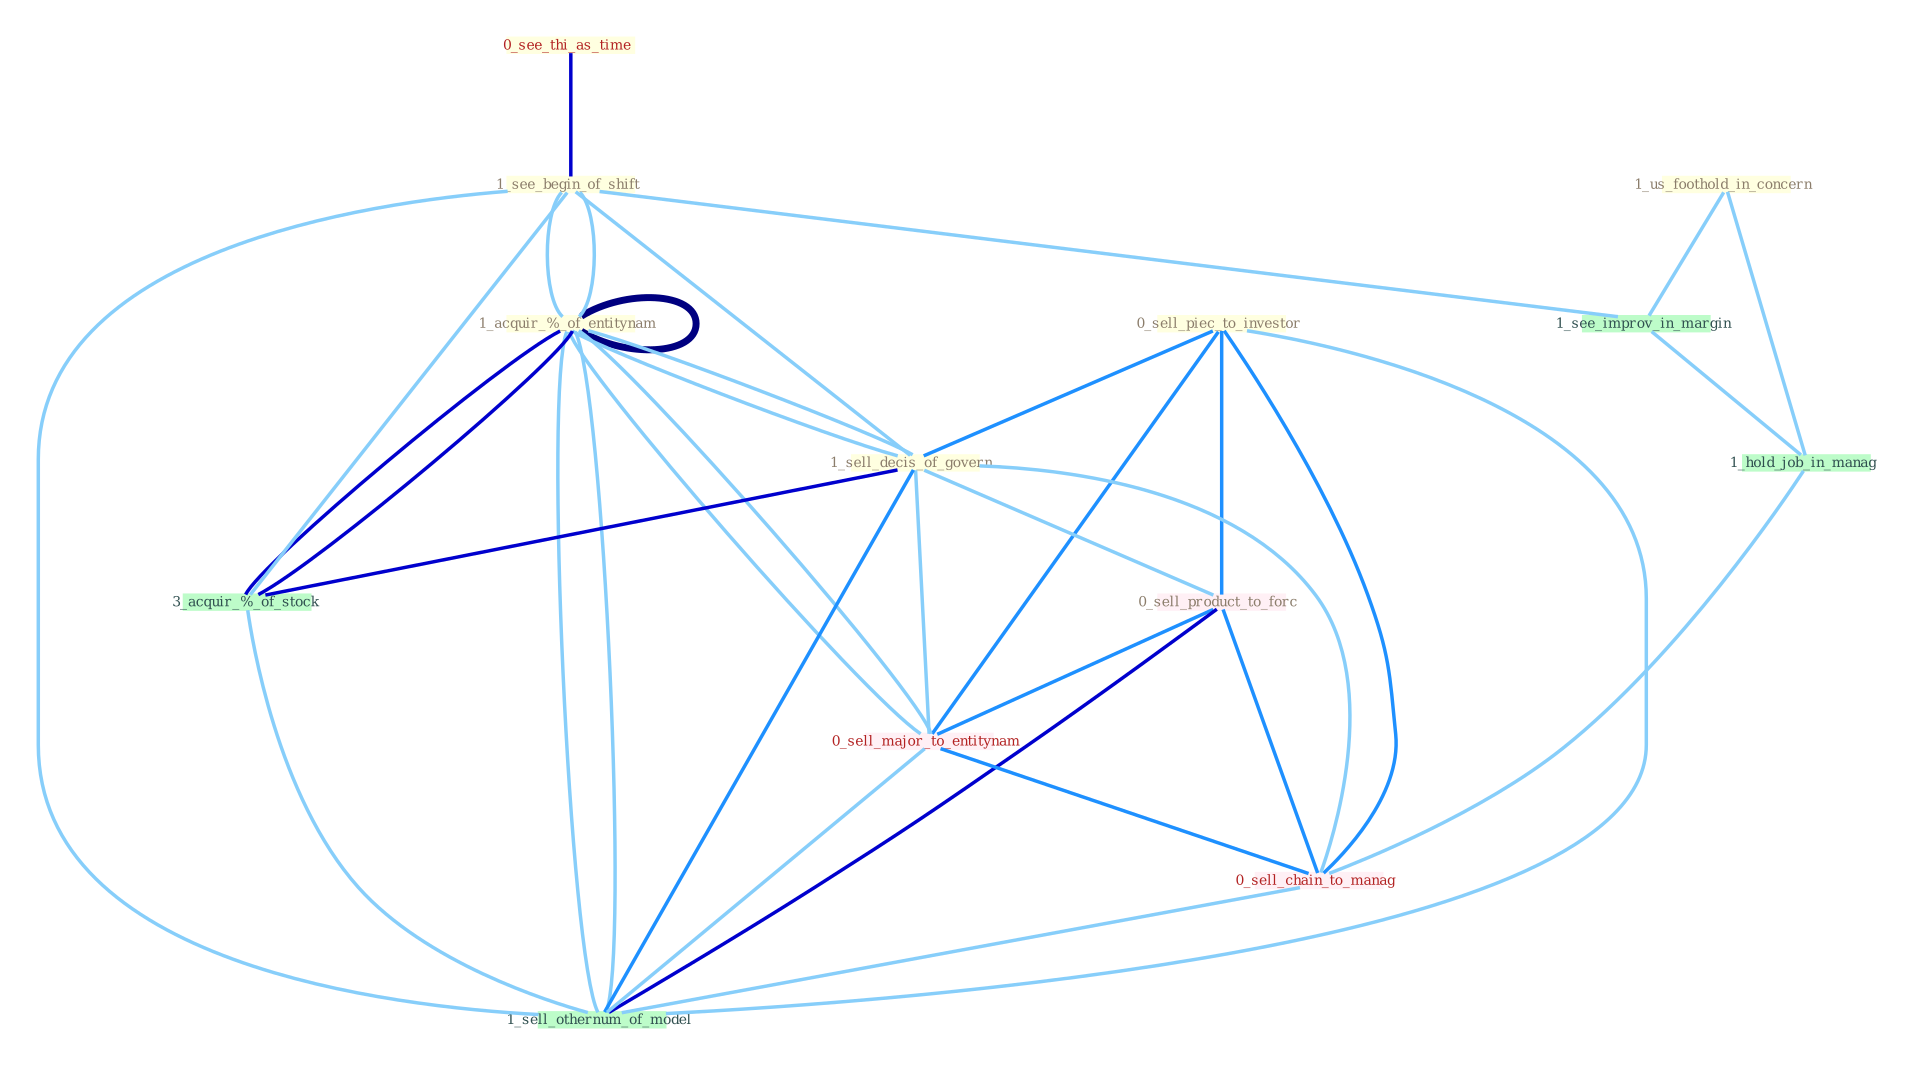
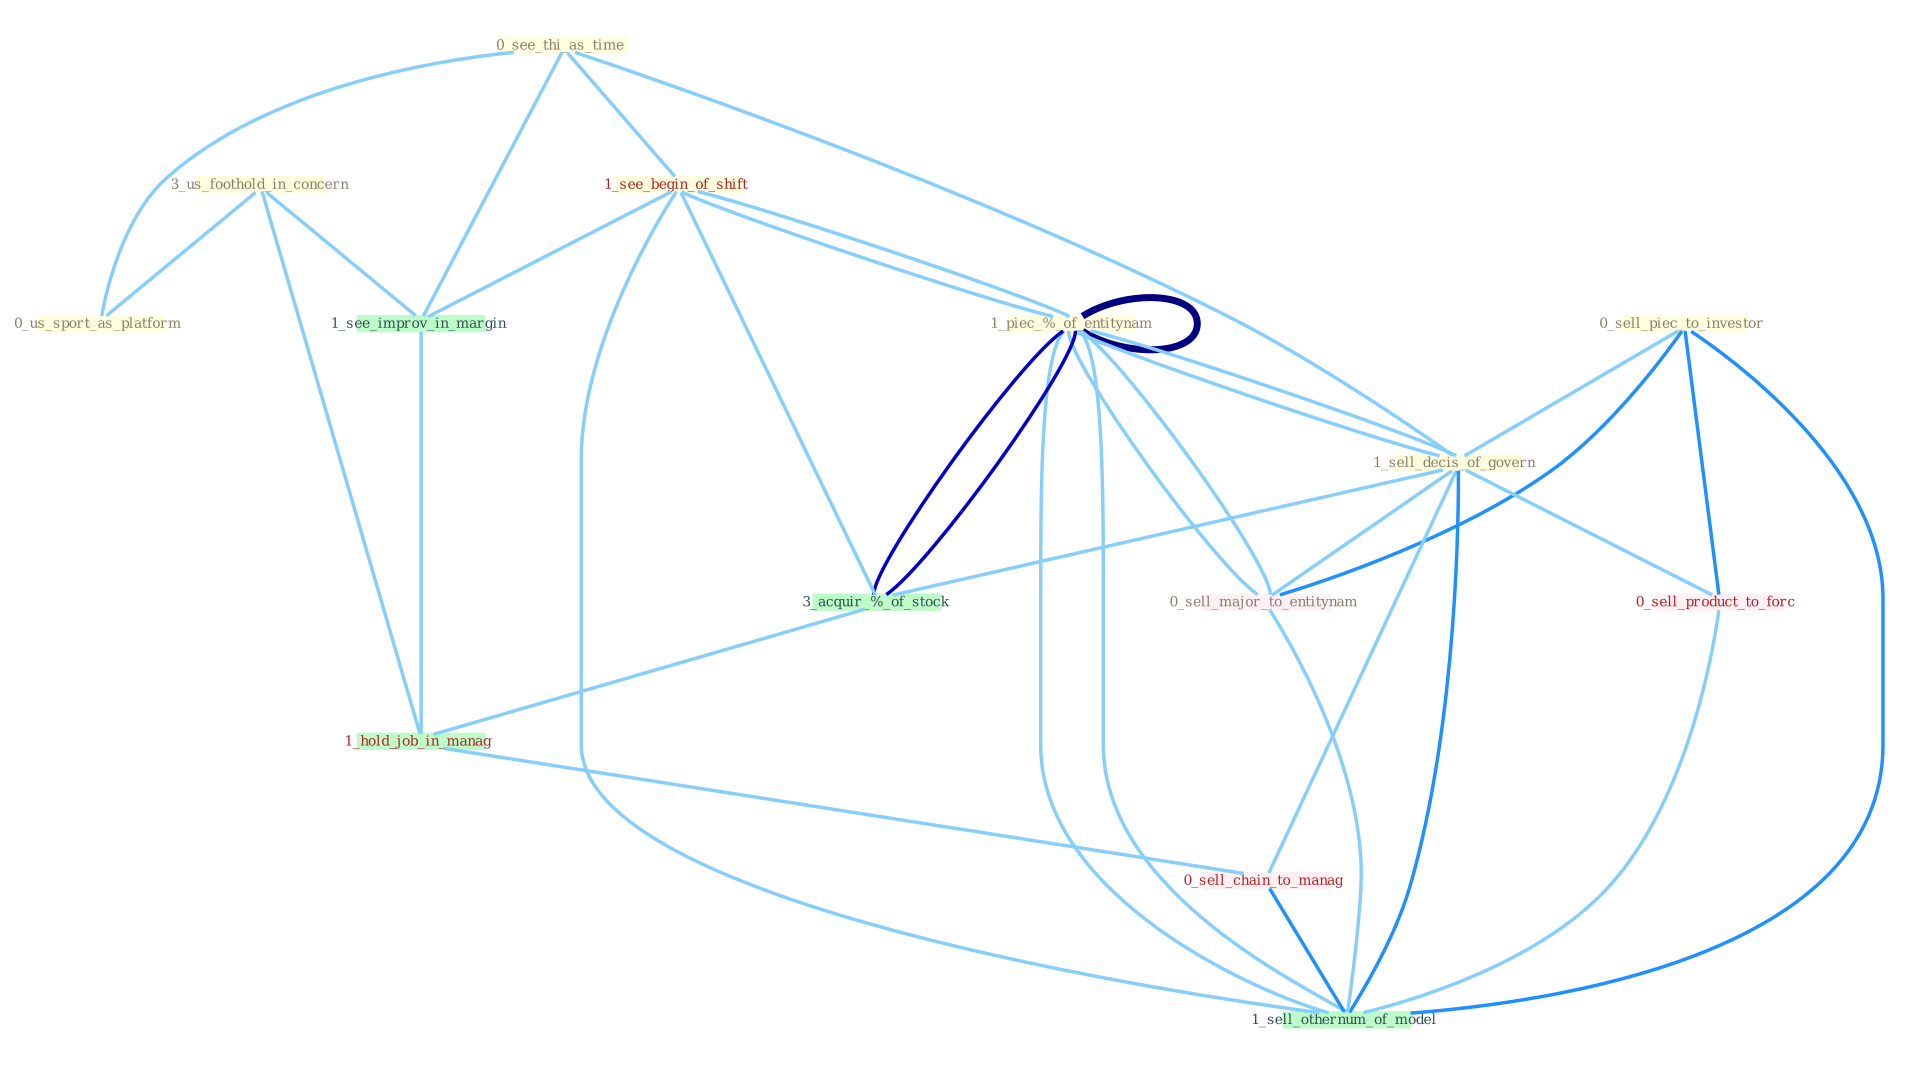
node "0_see_thi_as_time": fontcolor #b22222 -> #8b7d6b
edge "0_see_thi_as_time" -- "1_see_begin_of_shift": color #0000cd -> #87cefa
edge "0_see_thi_as_time" -- "1_see_improv_in_margin": added
node "1_see_begin_of_shift": fontcolor #8b7d6b -> #b22222
node "1_us_foothold_in_concern": label "1_us_foothold_in_concern" -> "3_us_foothold_in_concern"
node "0_us_sport_as_platform": added
node "1_acquir_%_of_entitynam": label "1_acquir_%_of_entitynam" -> "1_piec_%_of_entitynam"
edge "1_see_begin_of_shift" -- "1_sell_decis_of_govern": now "0_see_thi_as_time" -- "1_sell_decis_of_govern"
edge "0_sell_piec_to_investor" -- "1_sell_decis_of_govern": color #1e90ff -> #87cefa
node "1_hold_job_in_manag": fontcolor #2f4f4f -> #b22222
edge "1_sell_decis_of_govern" -- "3_acquir_%_of_stock": color #0000cd -> #87cefa
edge "0_sell_piec_to_investor" -- "0_sell_chain_to_manag": removed
node "0_sell_product_to_forc": fontcolor #8b7d6b -> #b22222
edge "0_sell_product_to_forc" -- "0_sell_major_to_entitynam": removed
node "0_sell_major_to_entitynam": fontcolor #b22222 -> #8b7d6b
edge "0_sell_product_to_forc" -- "0_sell_chain_to_manag": removed
edge "0_sell_major_to_entitynam" -- "0_sell_chain_to_manag": removed
edge "0_sell_product_to_forc" -- "1_sell_othernum_of_model": color #0000cd -> #87cefa
edge "3_acquir_%_of_stock" -- "1_sell_othernum_of_model": now "3_acquir_%_of_stock" -- "1_hold_job_in_manag"
edge "0_sell_piec_to_investor" -- "1_sell_othernum_of_model": color #87cefa -> #1e90ff
edge "0_sell_chain_to_manag" -- "1_sell_othernum_of_model": color #87cefa -> #1e90ff
